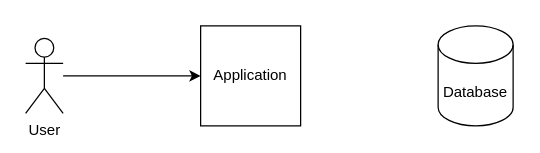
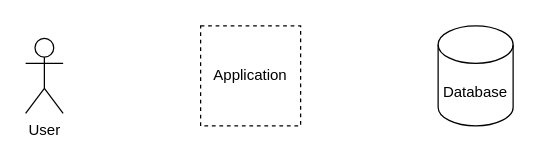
edge "User" -> "Application": removed
node "Application": style solid -> dashed
